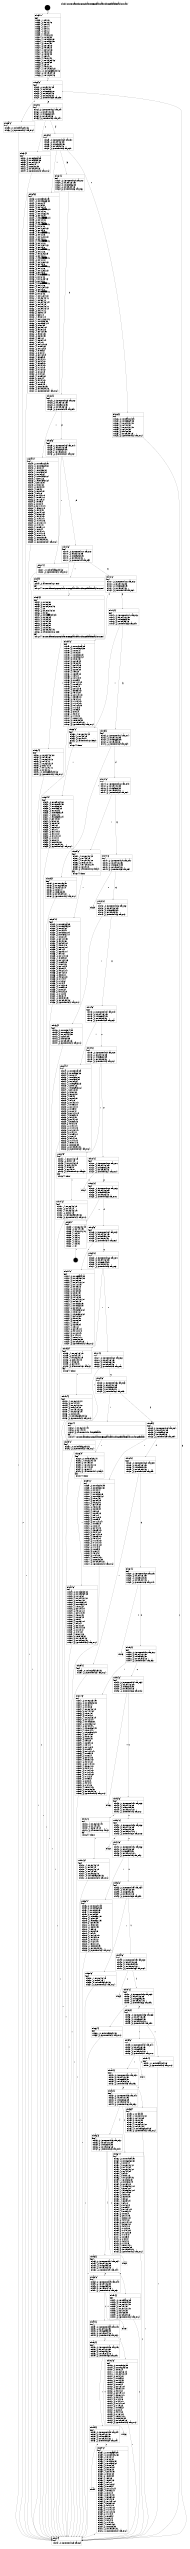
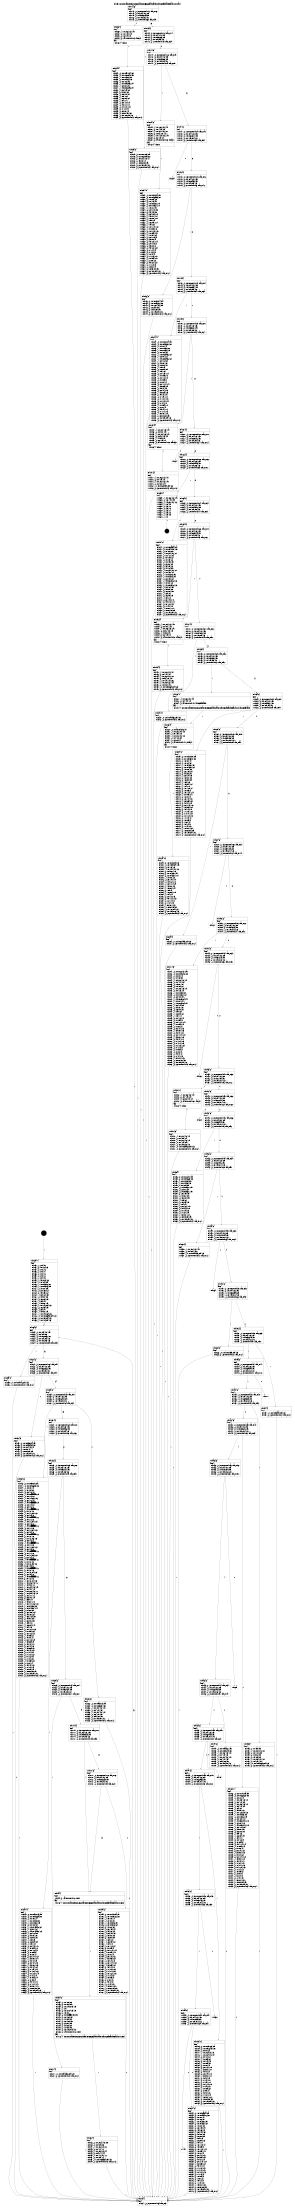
edge "0x401727 [28]" -> "0x401743 [28]": now "0x401727 [28]" -> "0x401f4f [5]"
